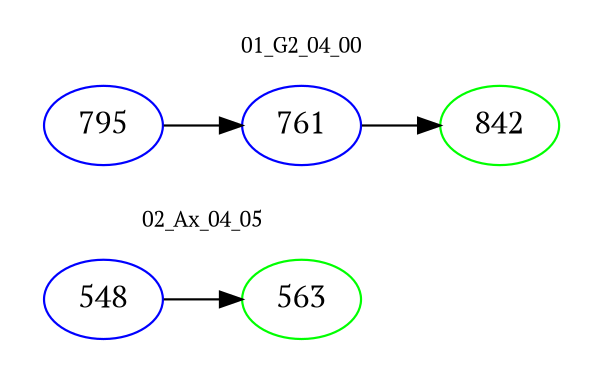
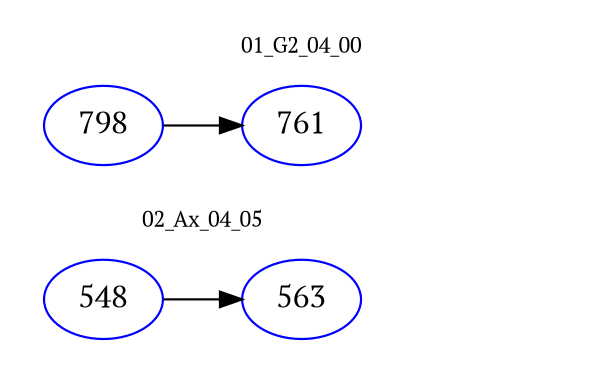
node "795": label "795" -> "798"
node "842": removed
node "563": color green -> blue
